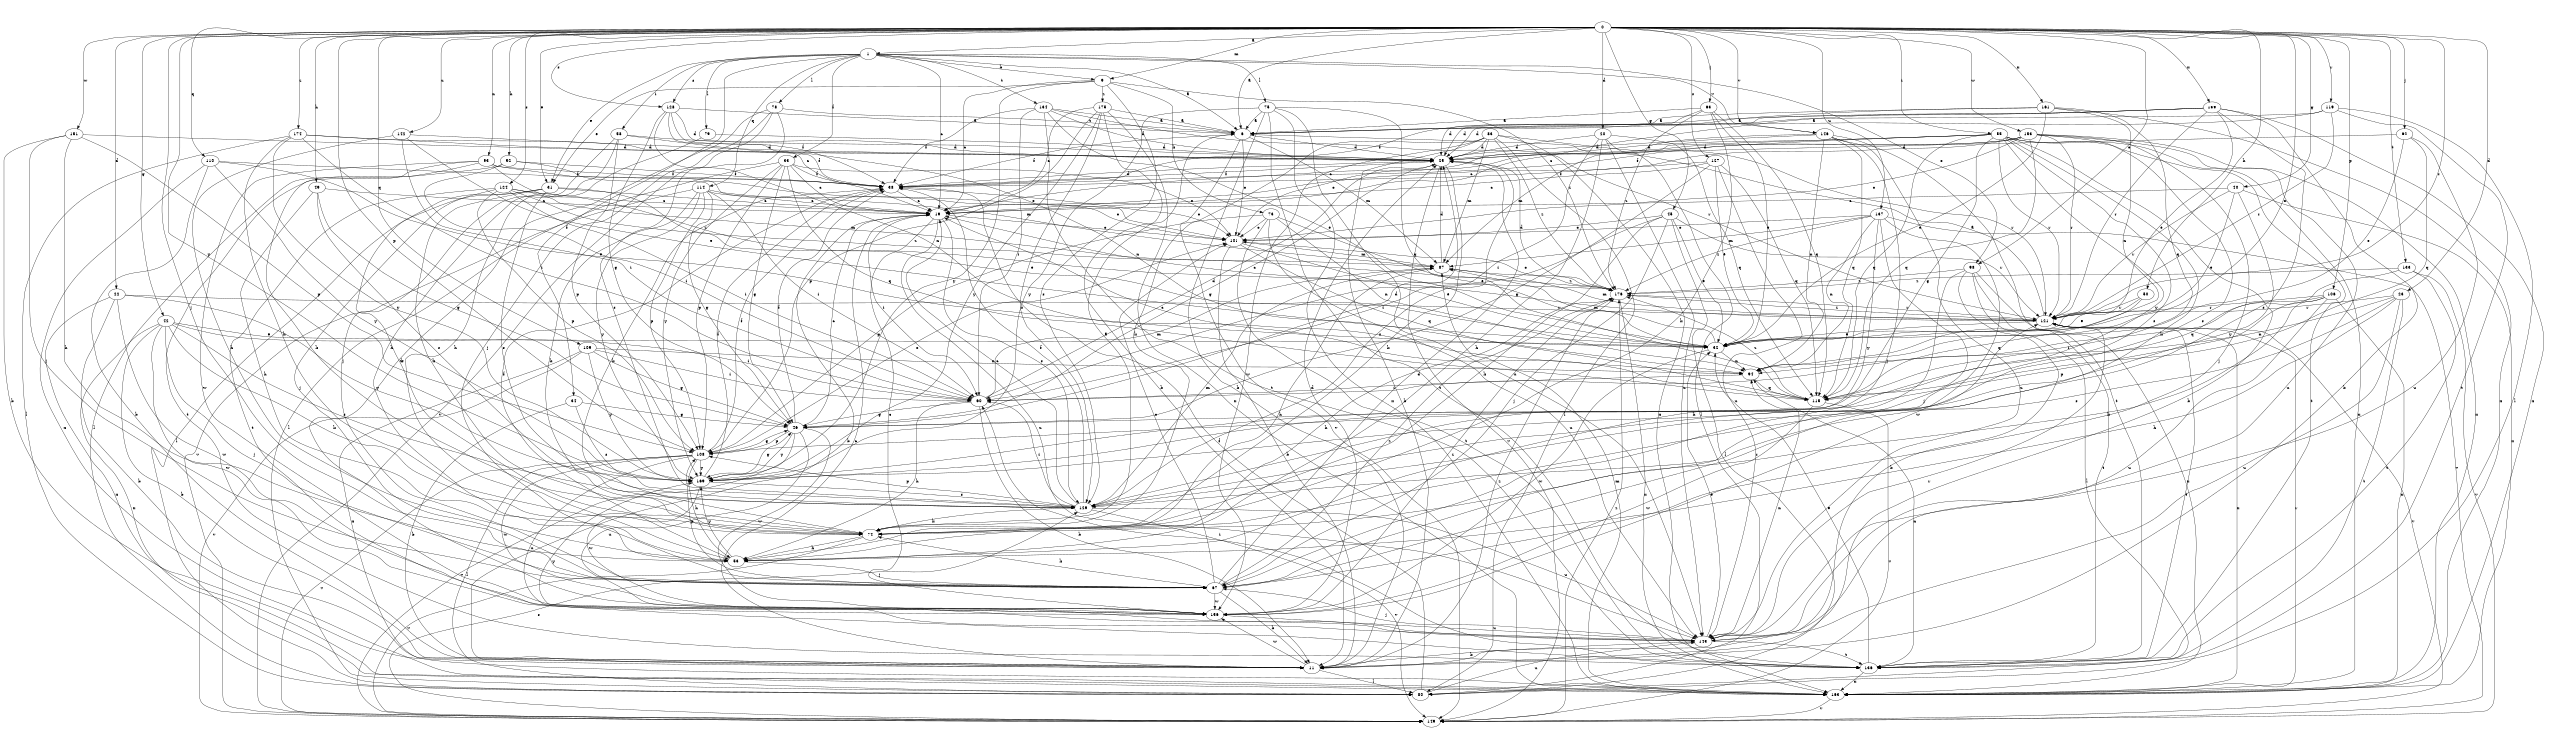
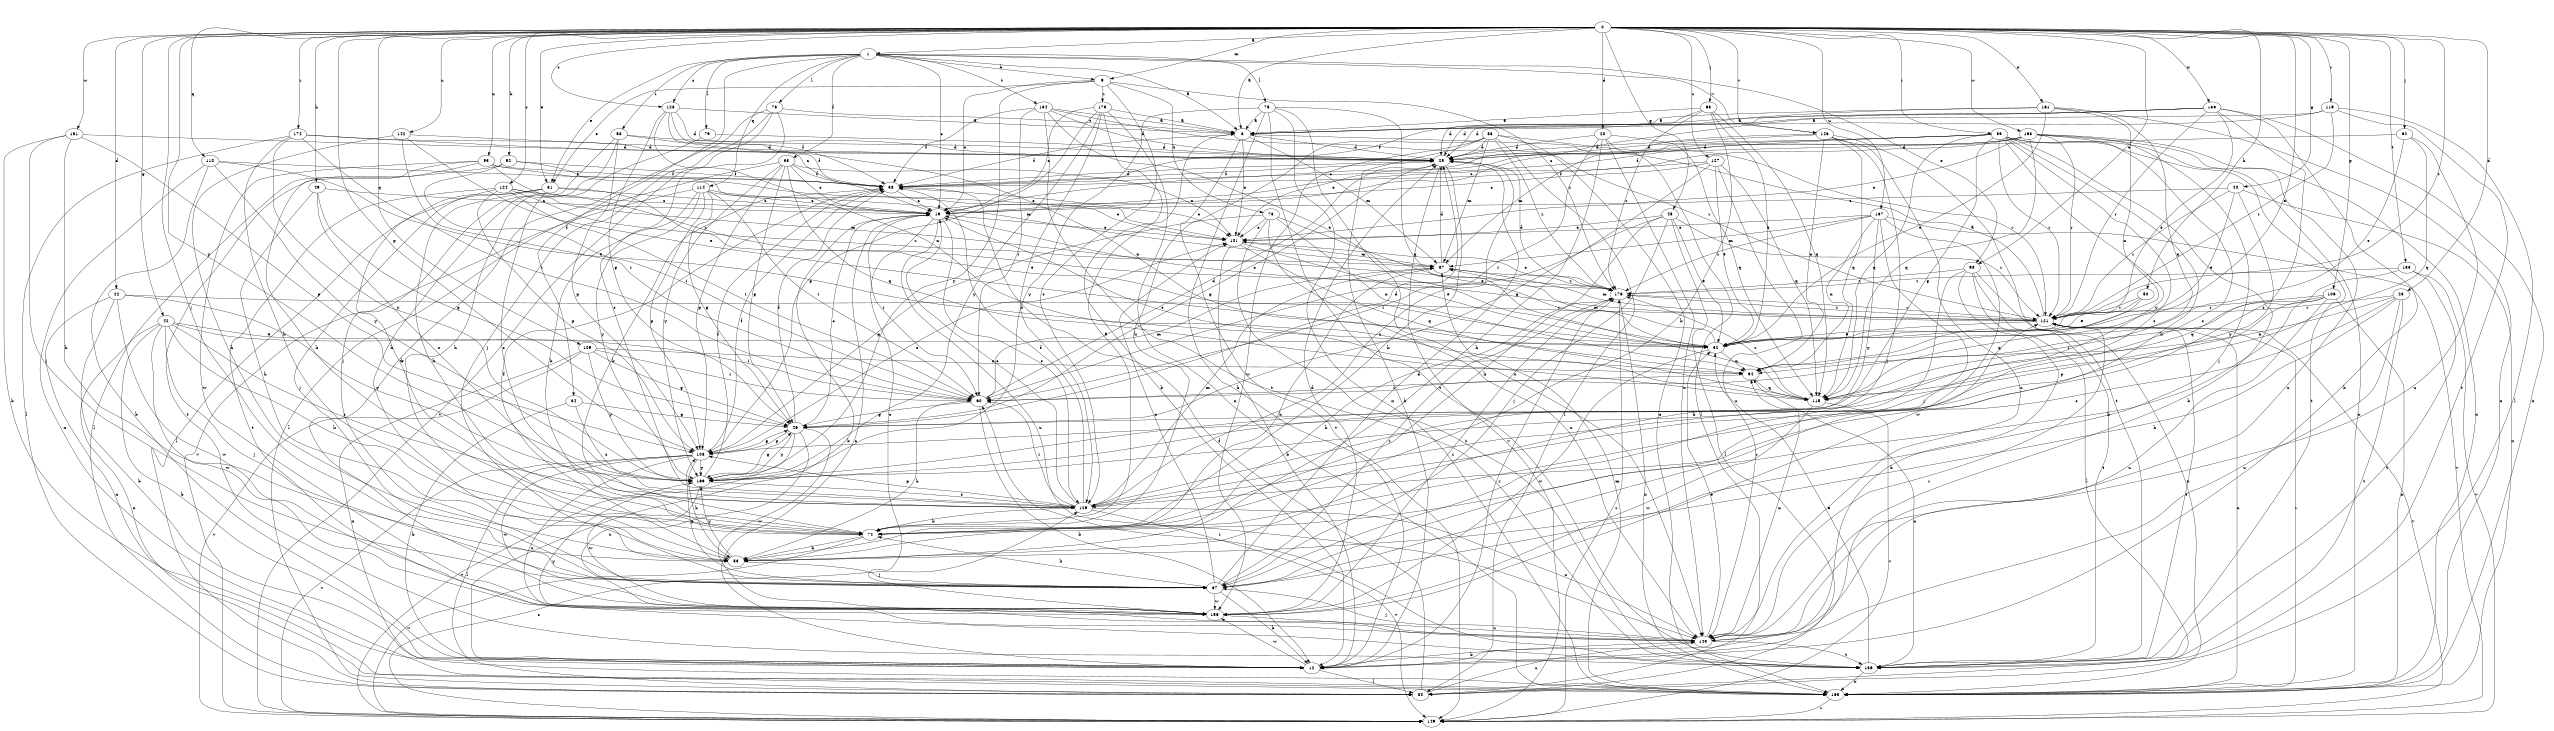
node "11": label "11" -> "12"
